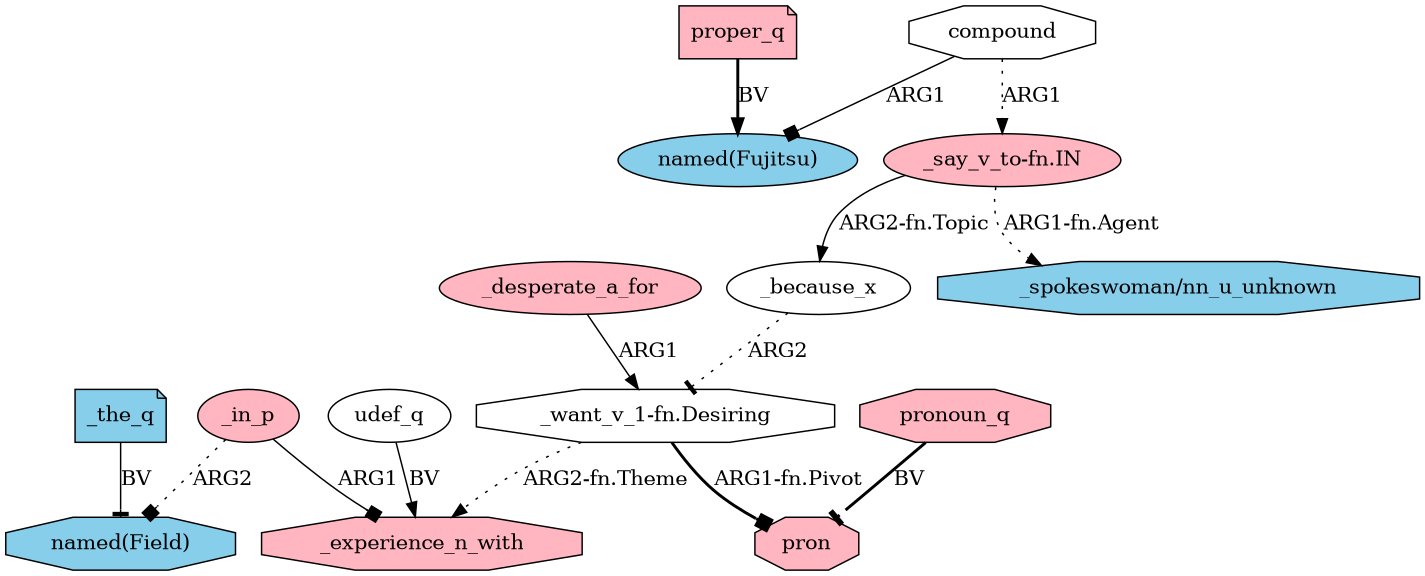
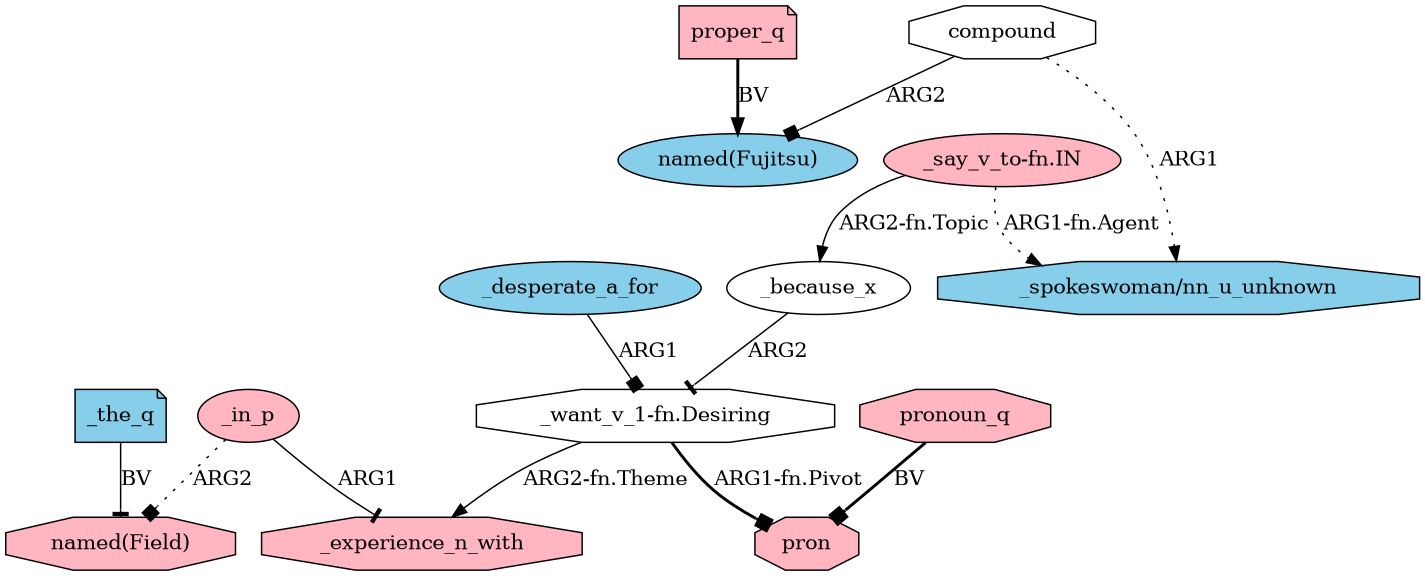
edge "compound" -> "_say_v_to-fn.IN": now "compound" -> "_spokeswoman/nn_u_unknown"
edge "compound" -> "named(Fujitsu)": label "ARG1" -> "ARG2"
node "_desperate_a_for": fillcolor lightpink -> skyblue
edge "_desperate_a_for" -> "_want_v_1-fn.Desiring": arrowhead normal -> box
edge "_because_x" -> "_want_v_1-fn.Desiring": style dotted -> solid
node "udef_q": removed
edge "_want_v_1-fn.Desiring" -> "_experience_n_with": style dotted -> solid
edge "pronoun_q" -> "pron": arrowhead tee -> box
edge "_in_p" -> "_experience_n_with": arrowhead box -> tee
node "named(Field)": fillcolor skyblue -> lightpink
